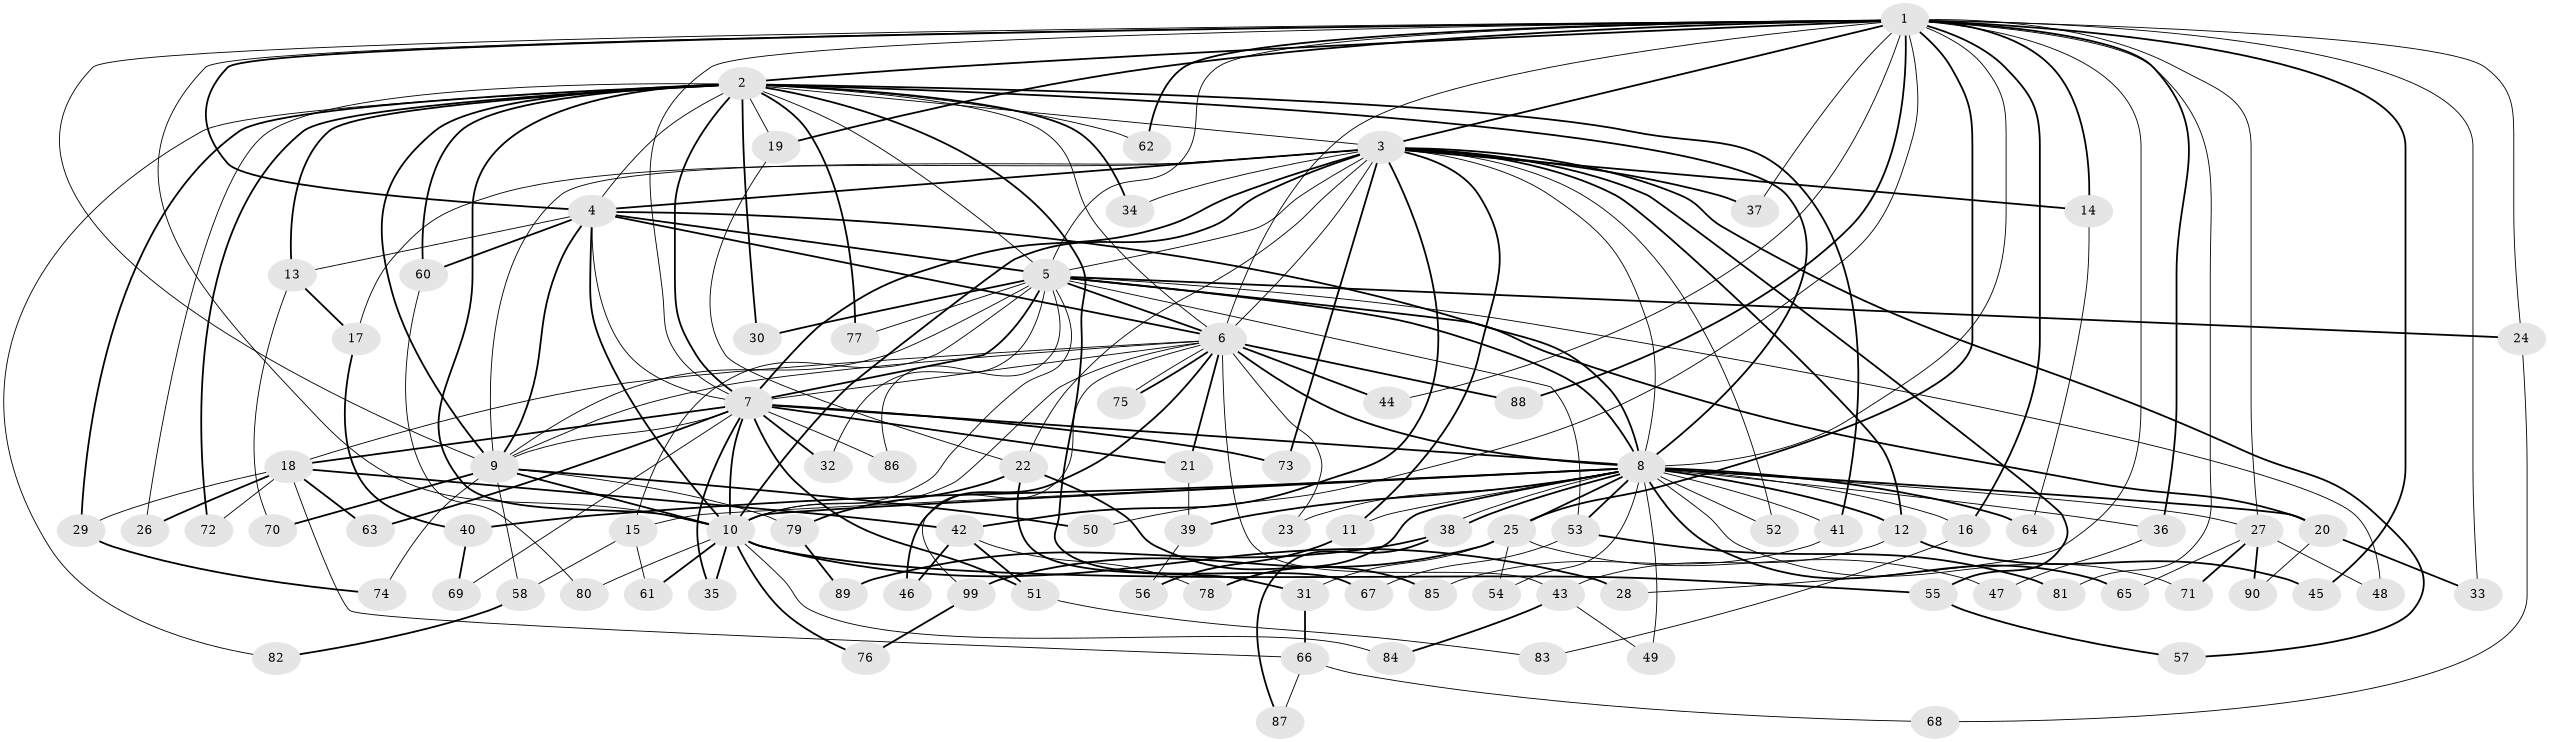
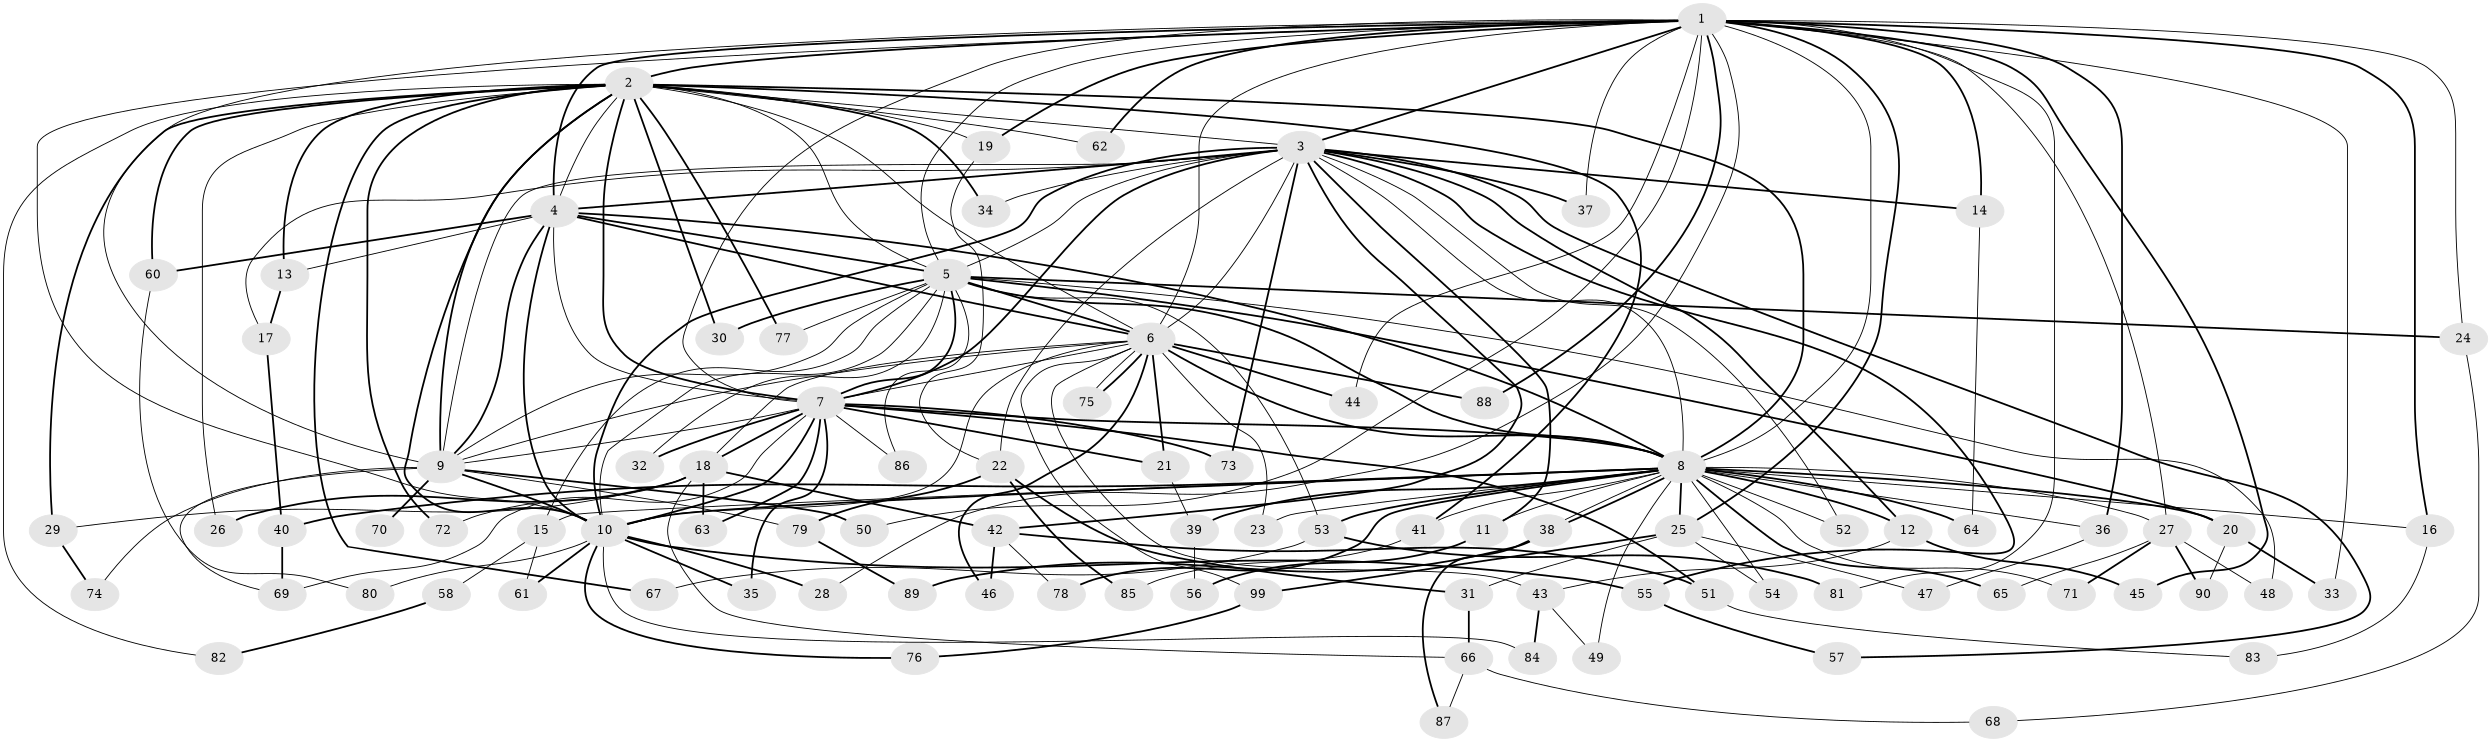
edge "13" -- "70": removed
edge "9" -- "58": now "9" -- "69"
